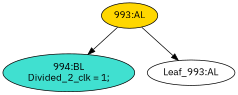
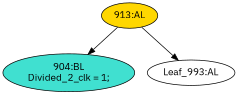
node "993:AL": label "993:AL" -> "913:AL"
node "994:BL Divided_2_clk = 1;": label "994:BL Divided_2_clk = 1;" -> "904:BL Divided_2_clk = 1;"
